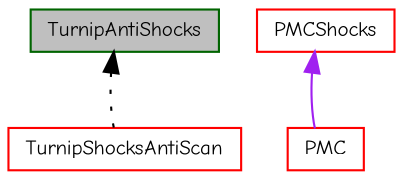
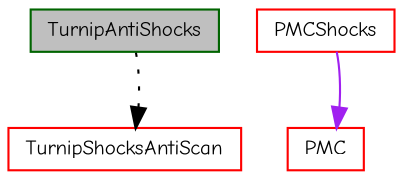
edge "TurnipShocksAntiScan" -> "TurnipAntiShocks": reversed
edge "PMC" -> "PMCShocks": reversed
